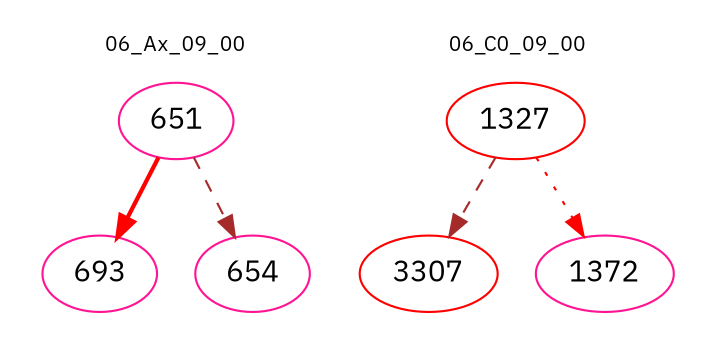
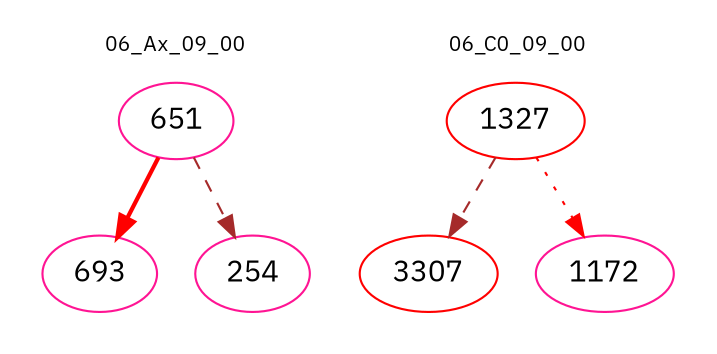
node "654": label "654" -> "254"
node "1372": label "1372" -> "1172"
